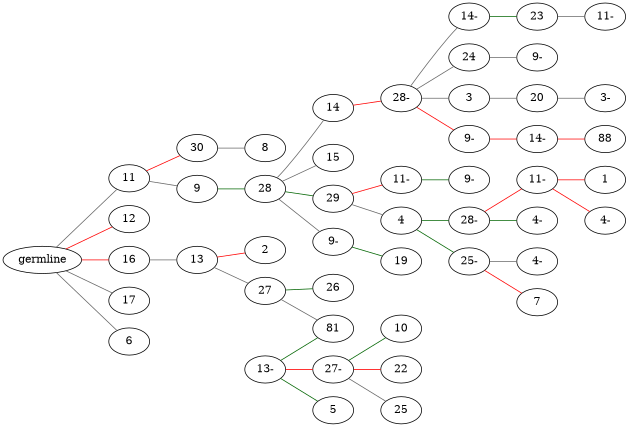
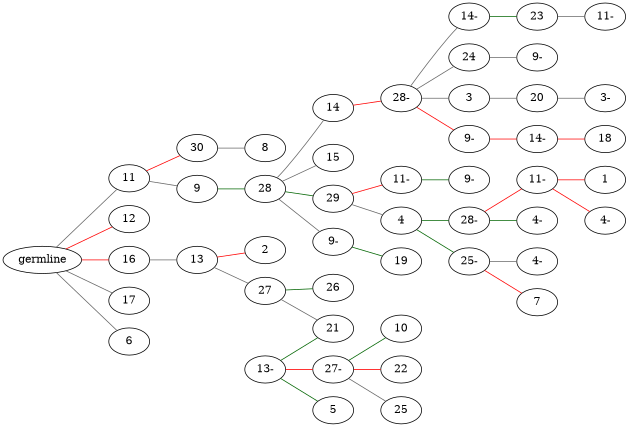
node "88": label "88" -> "18"
node "81": label "81" -> "21"
